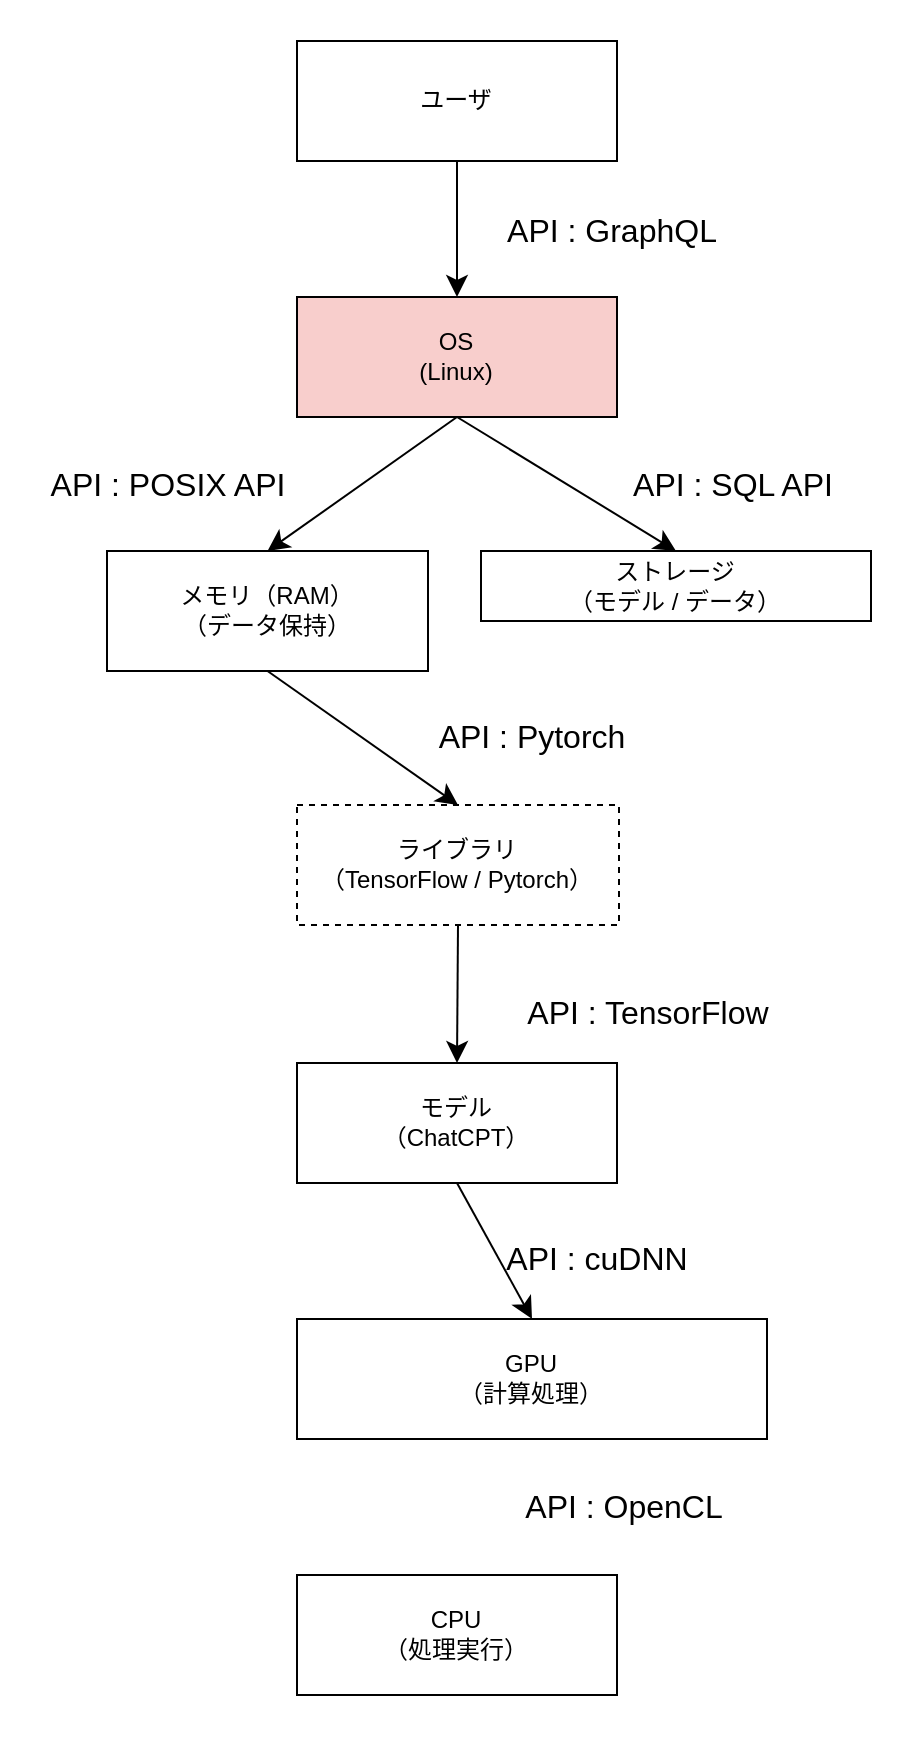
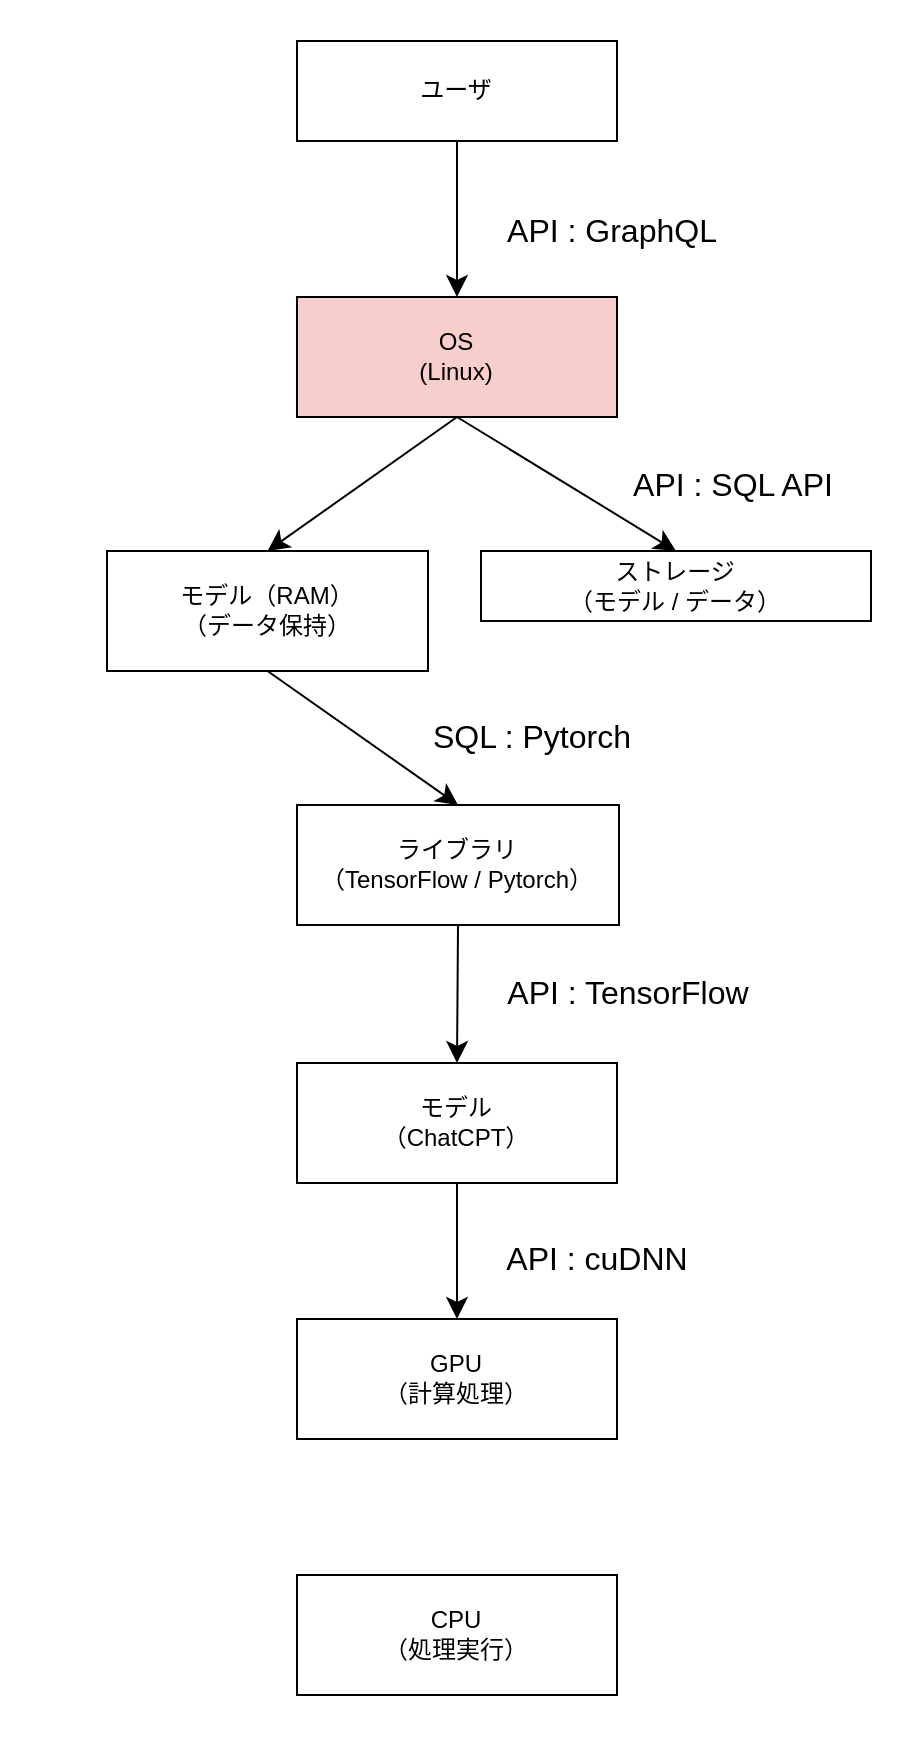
node "ユーザ": size 320x120 -> 320x100
node "API : POSIX API": removed
node "メモリ（RAM） （データ保持）": label "メモリ（RAM） （データ保持）" -> "モデル（RAM） （データ保持）"
node "API : Pytorch": label "API : Pytorch" -> "SQL : Pytorch"
node "ライブラリ （TensorFlow / Pytorch）": style dashed -> solid
node "API : TensorFlow": moved (649, 1013) -> (629, 993)
node "GPU （計算処理）": size 470x120 -> 320x120
node "API : OpenCL": removed
